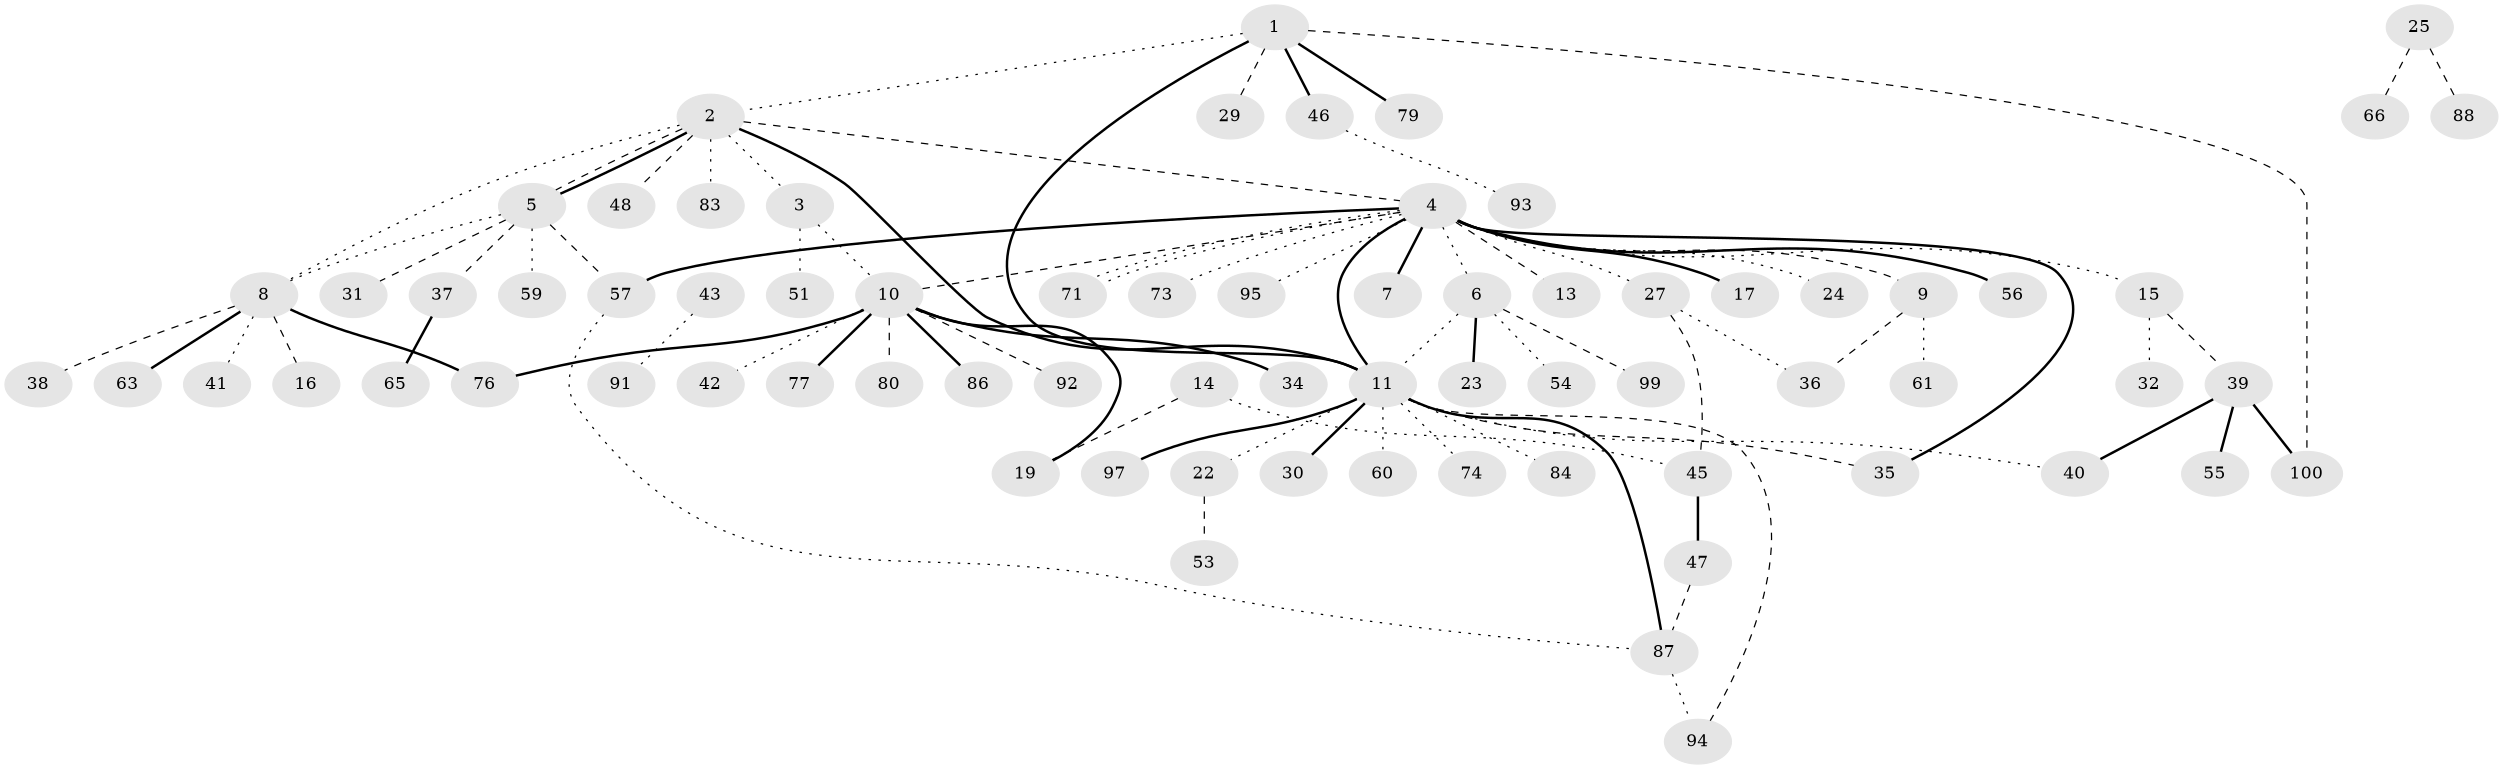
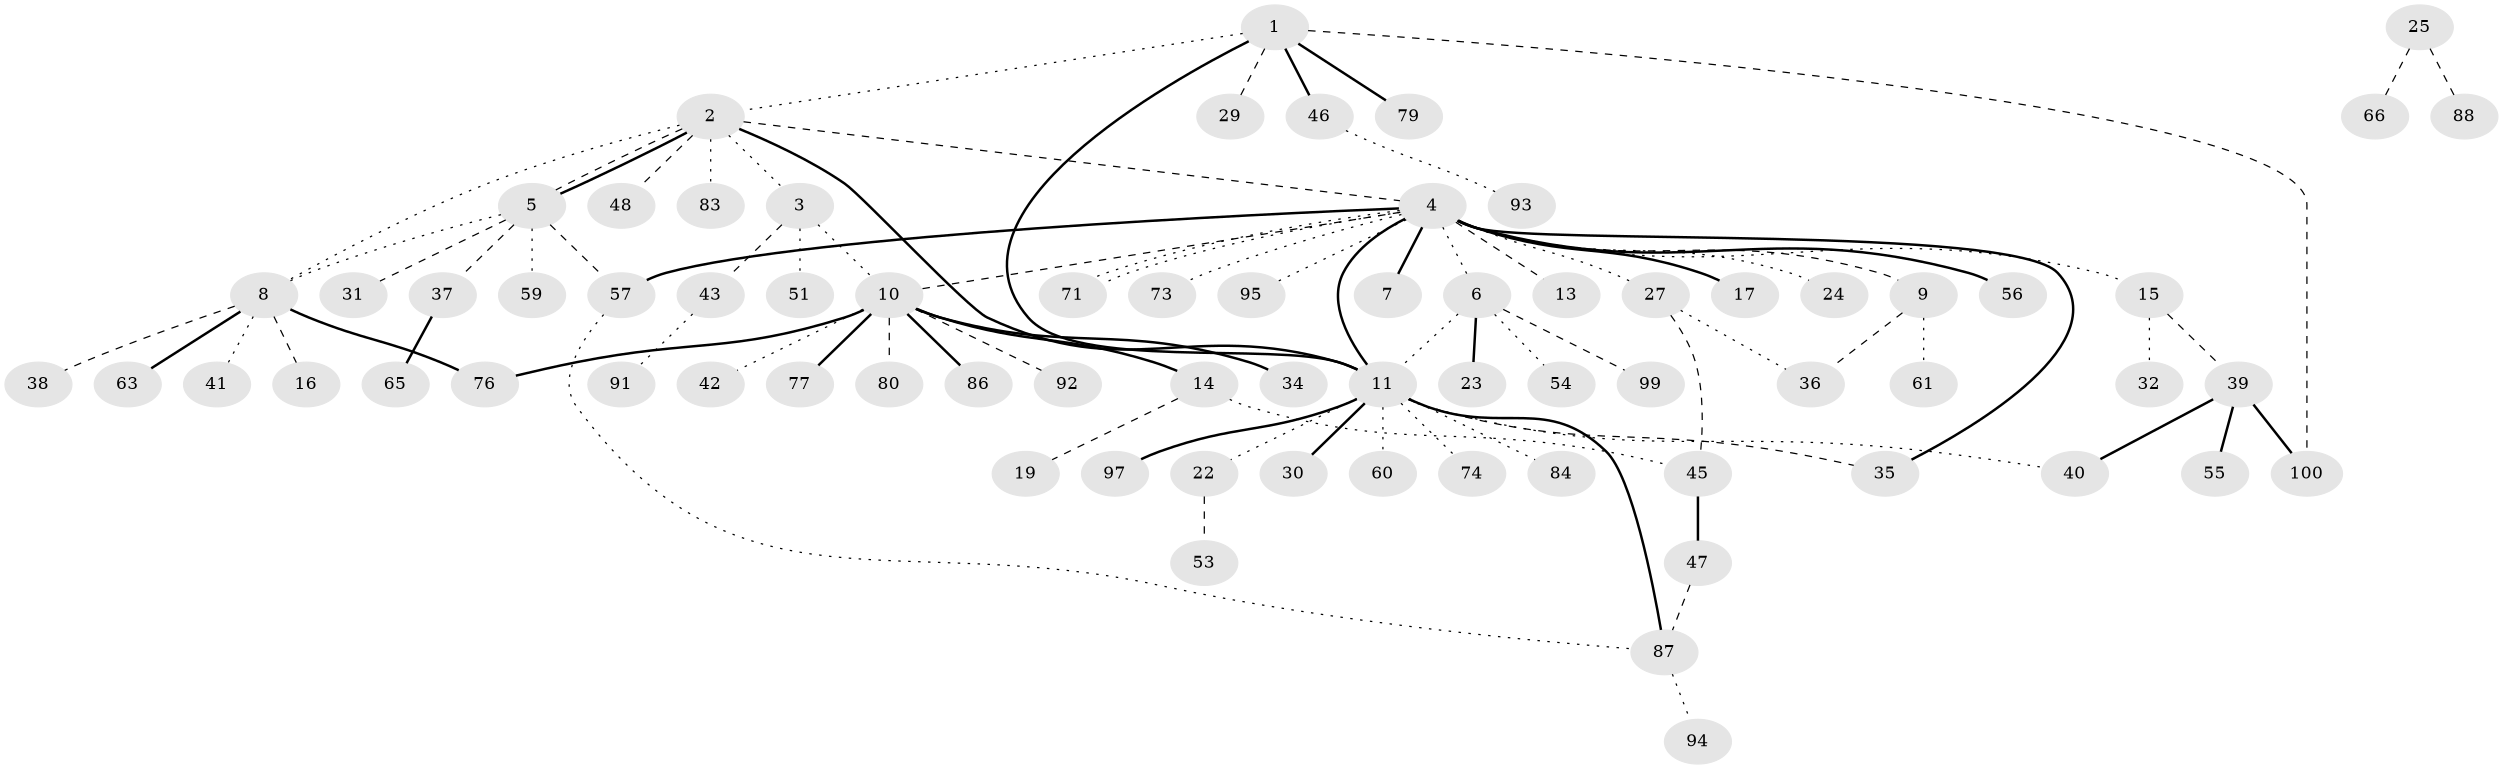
edge "3" -- "43": added
edge "10" -- "19": now "10" -- "14"
edge "11" -- "94": removed
